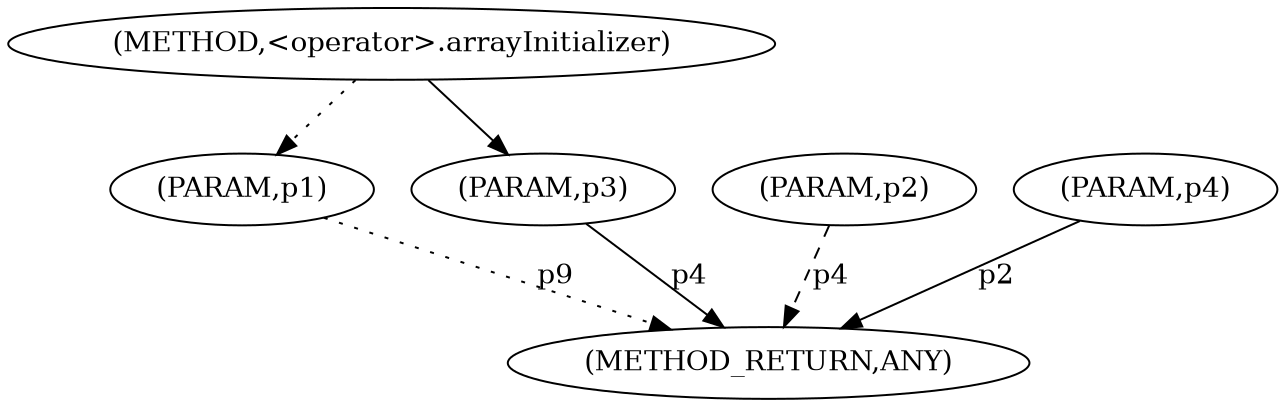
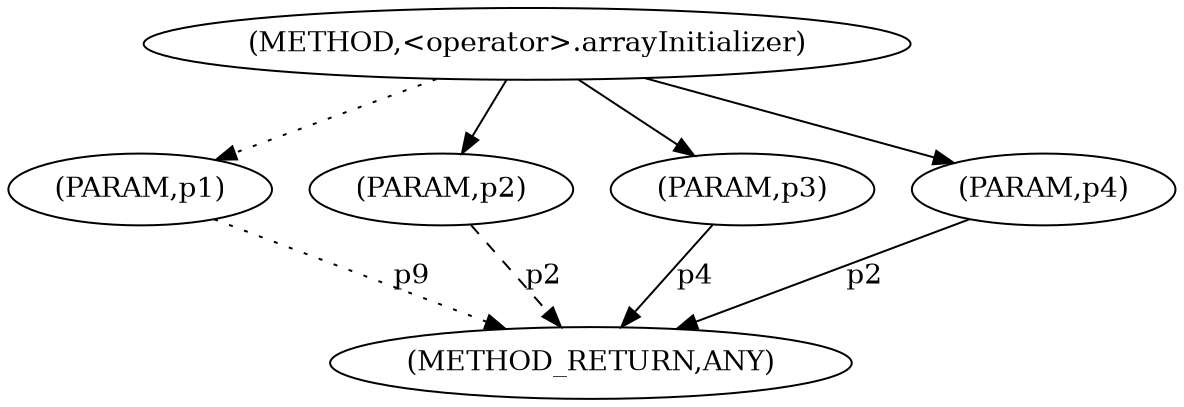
edge "(METHOD,<operator>.arrayInitializer)" -> "(PARAM,p2)": added
edge "(METHOD,<operator>.arrayInitializer)" -> "(PARAM,p4)": added
edge "(PARAM,p2)" -> "(METHOD_RETURN,ANY)": label "p4" -> "p2"
